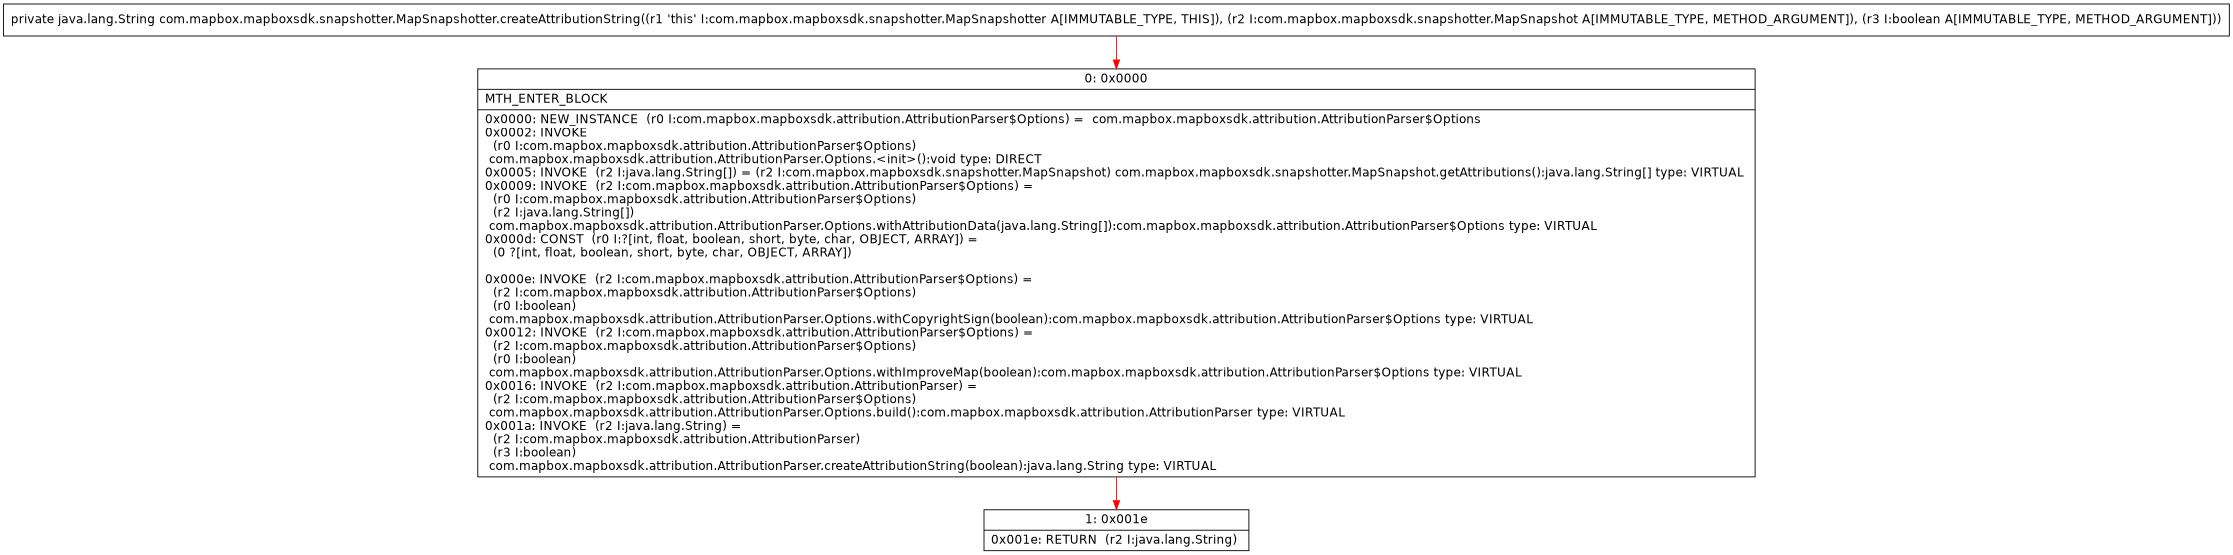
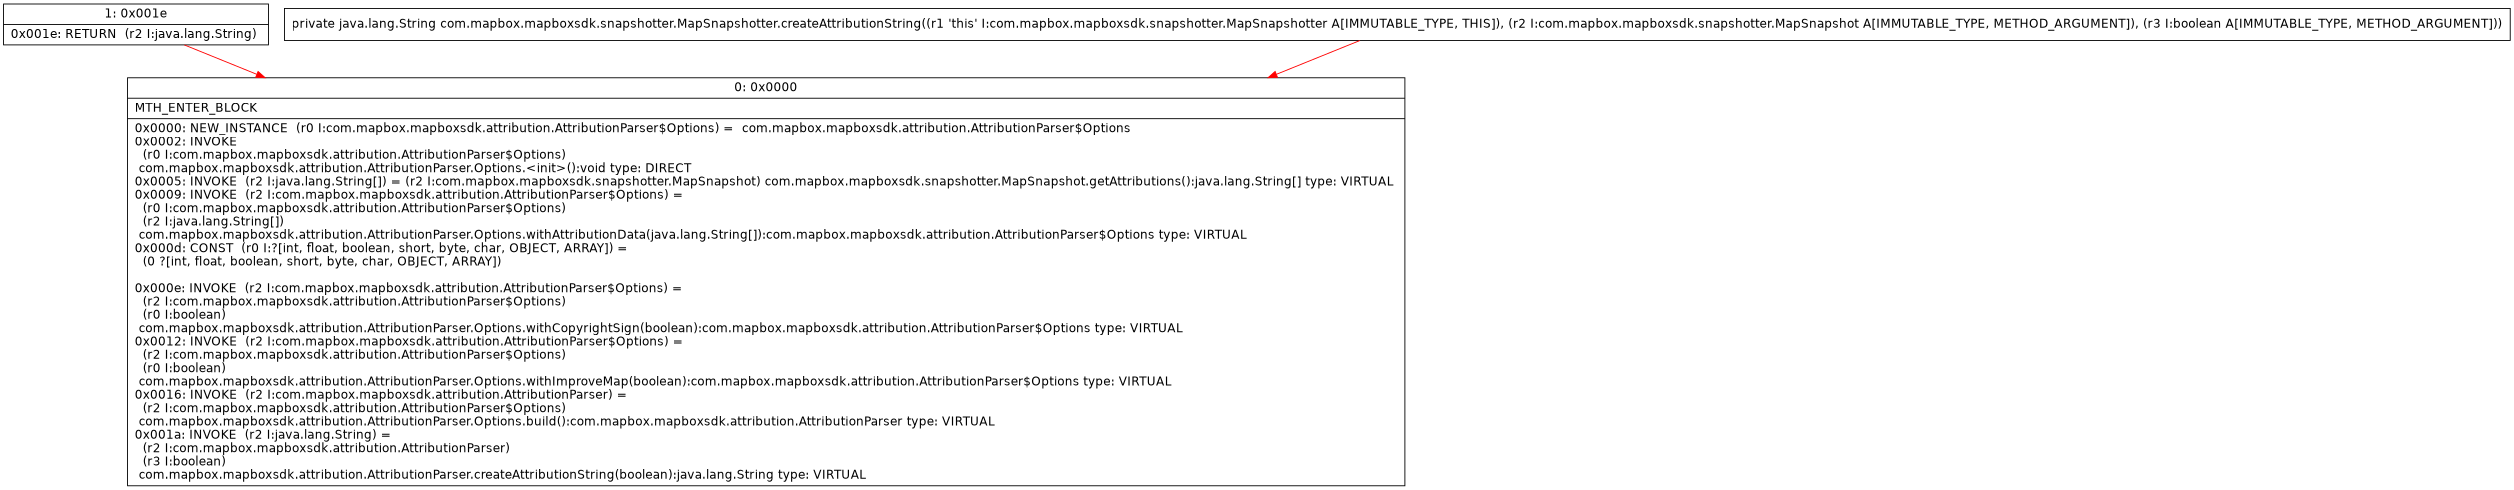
edge "0: 0x0000" -> "1: 0x001e": reversed
